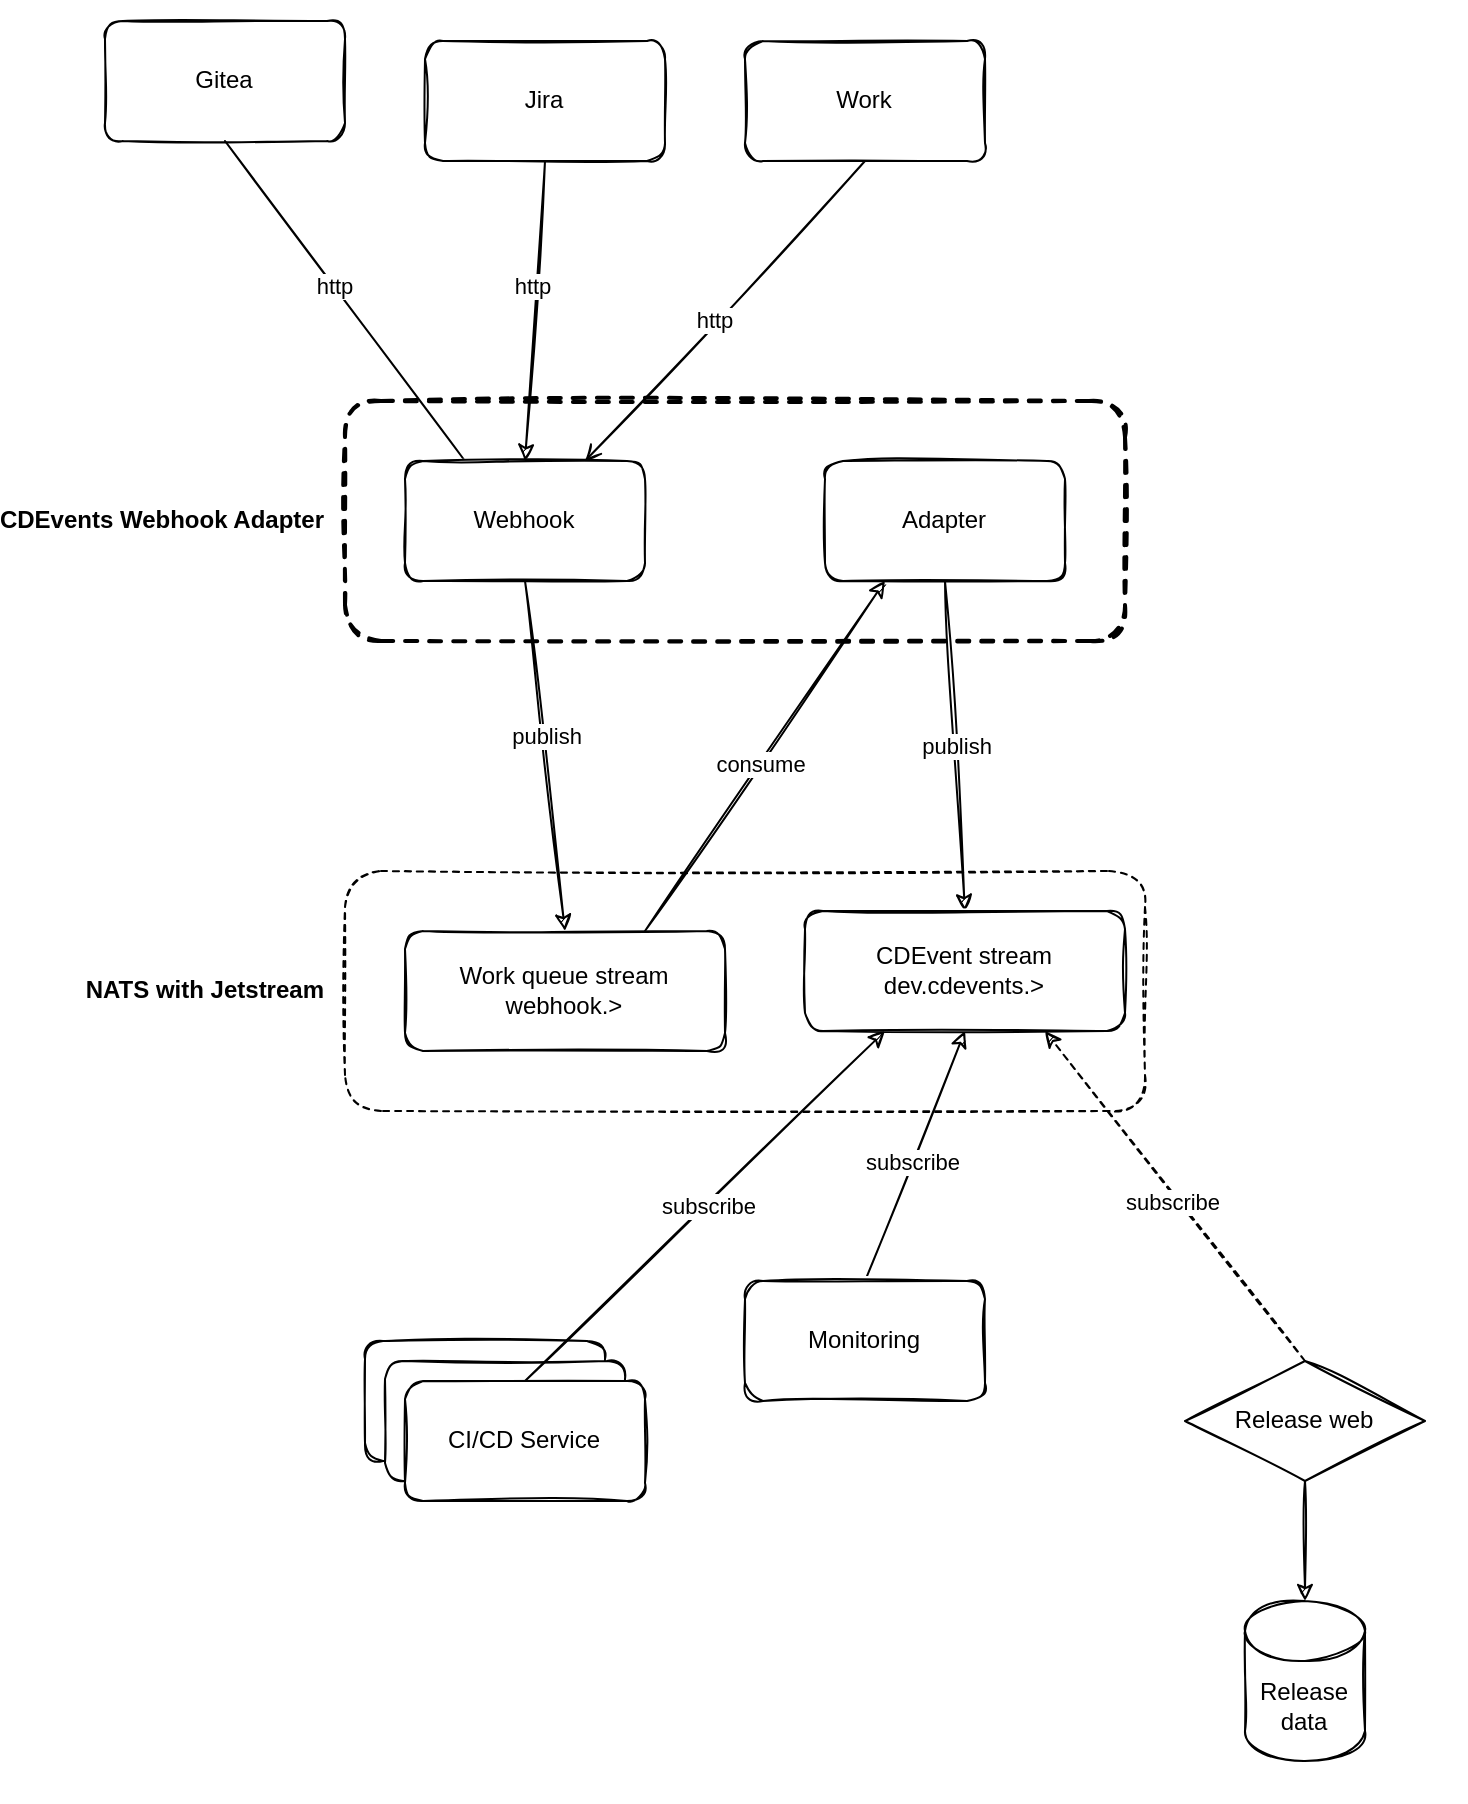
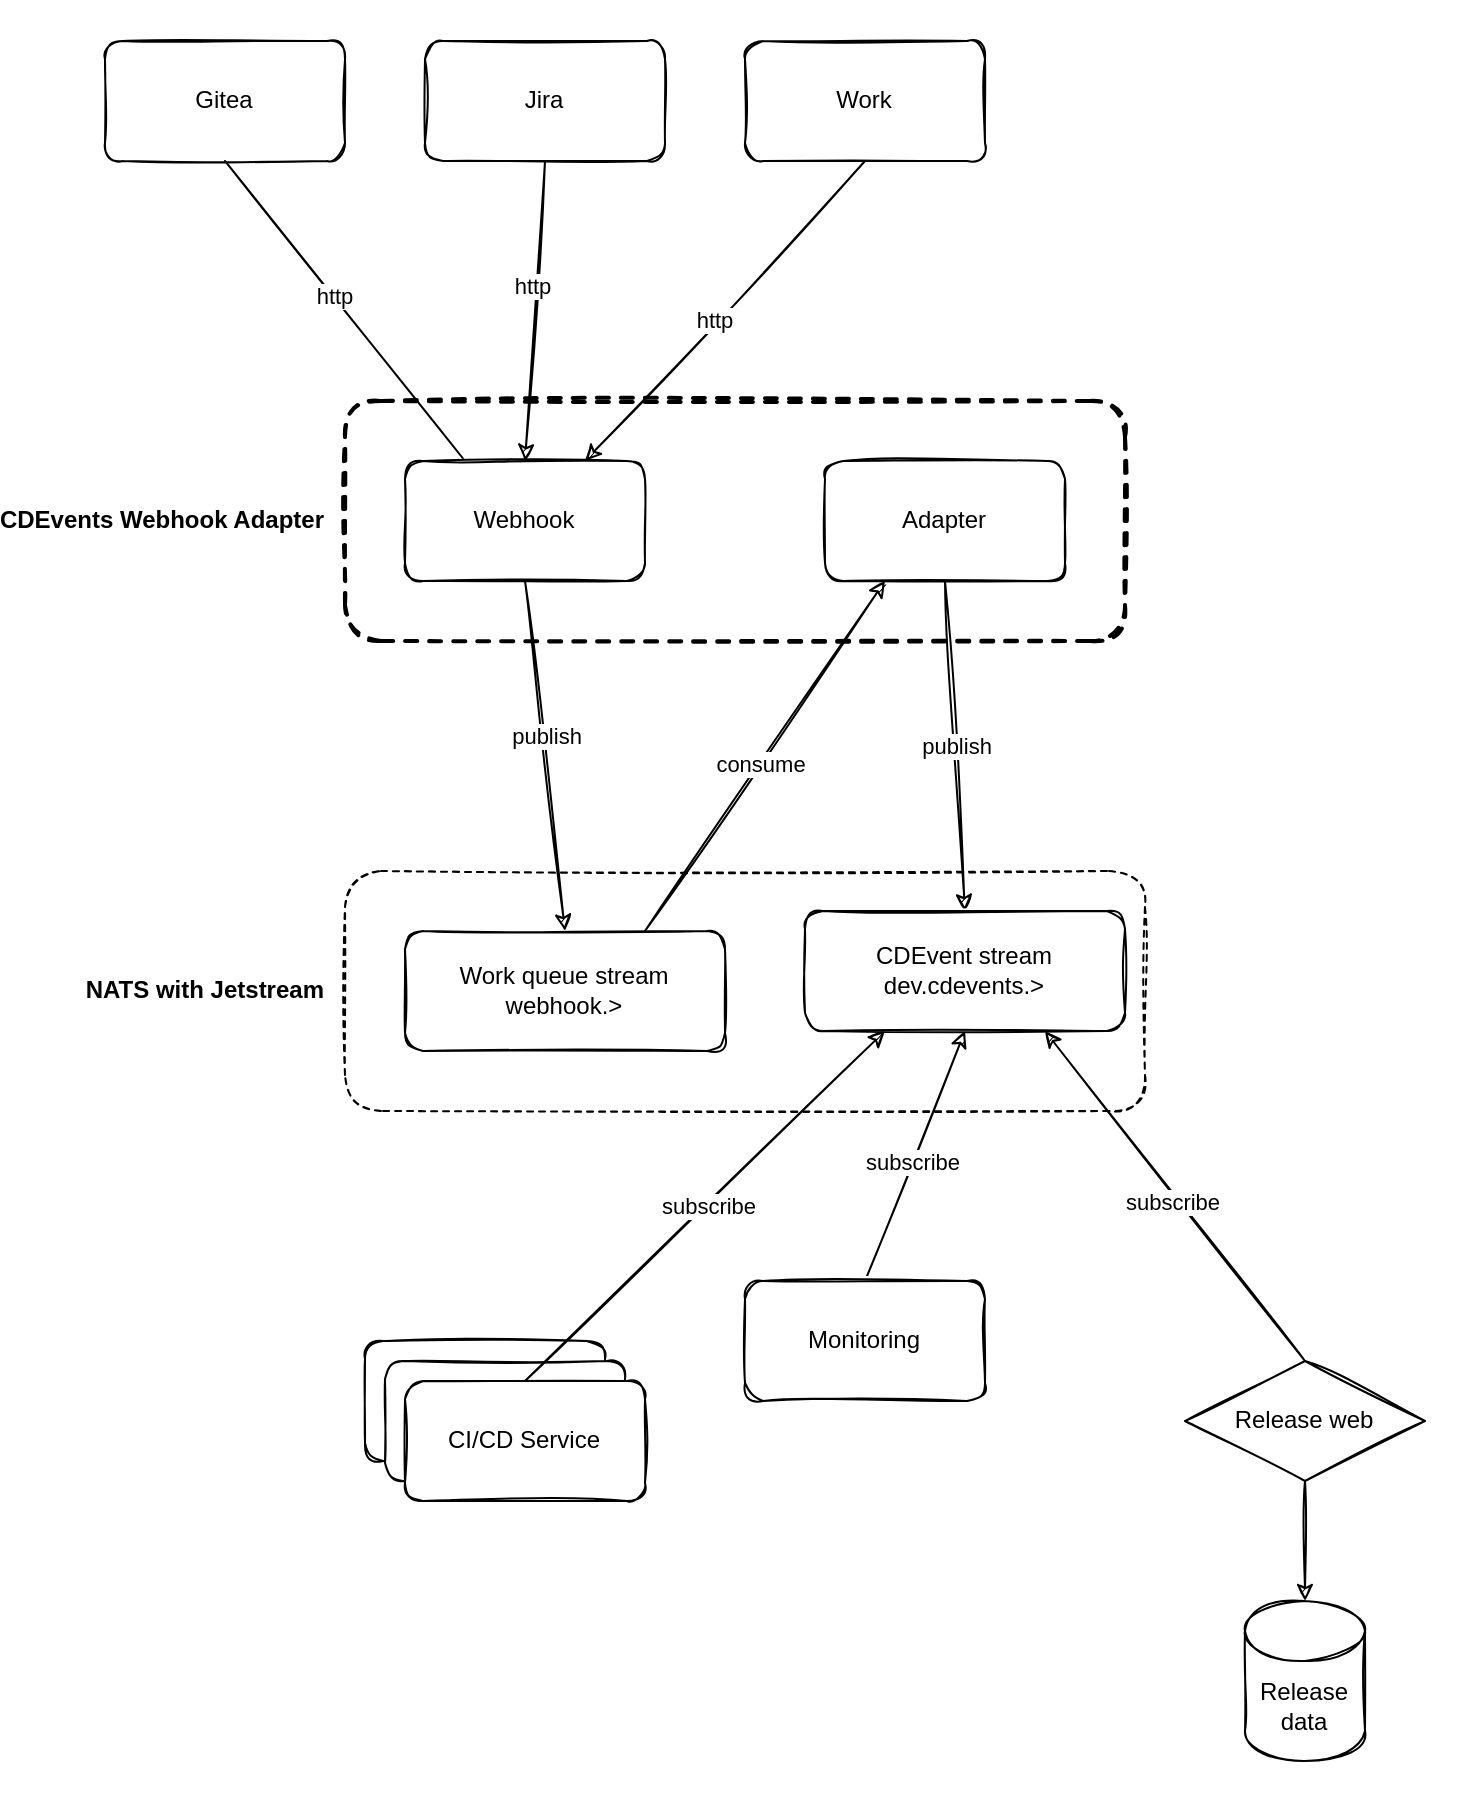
node "Gitea": moved (225, 81) -> (225, 101)
edge "Work" -> "Webhook": arrowhead open -> classic
edge "Release web" -> "CDEvent stream dev.cdevents.>": style dashed -> solid
